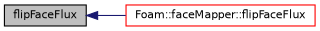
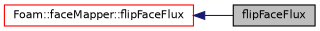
edge "Foam::faceMapper::flipFaceFlux" -> "flipFaceFlux": reversed
